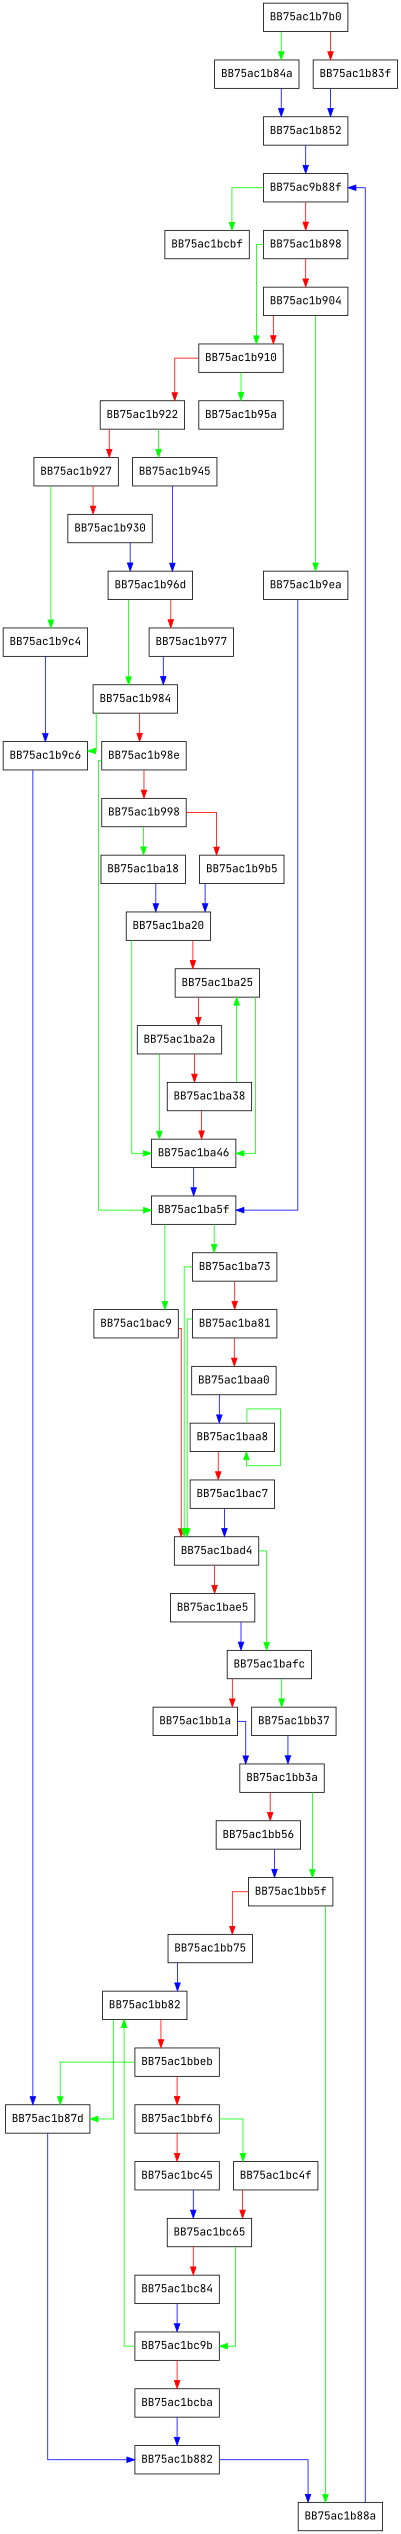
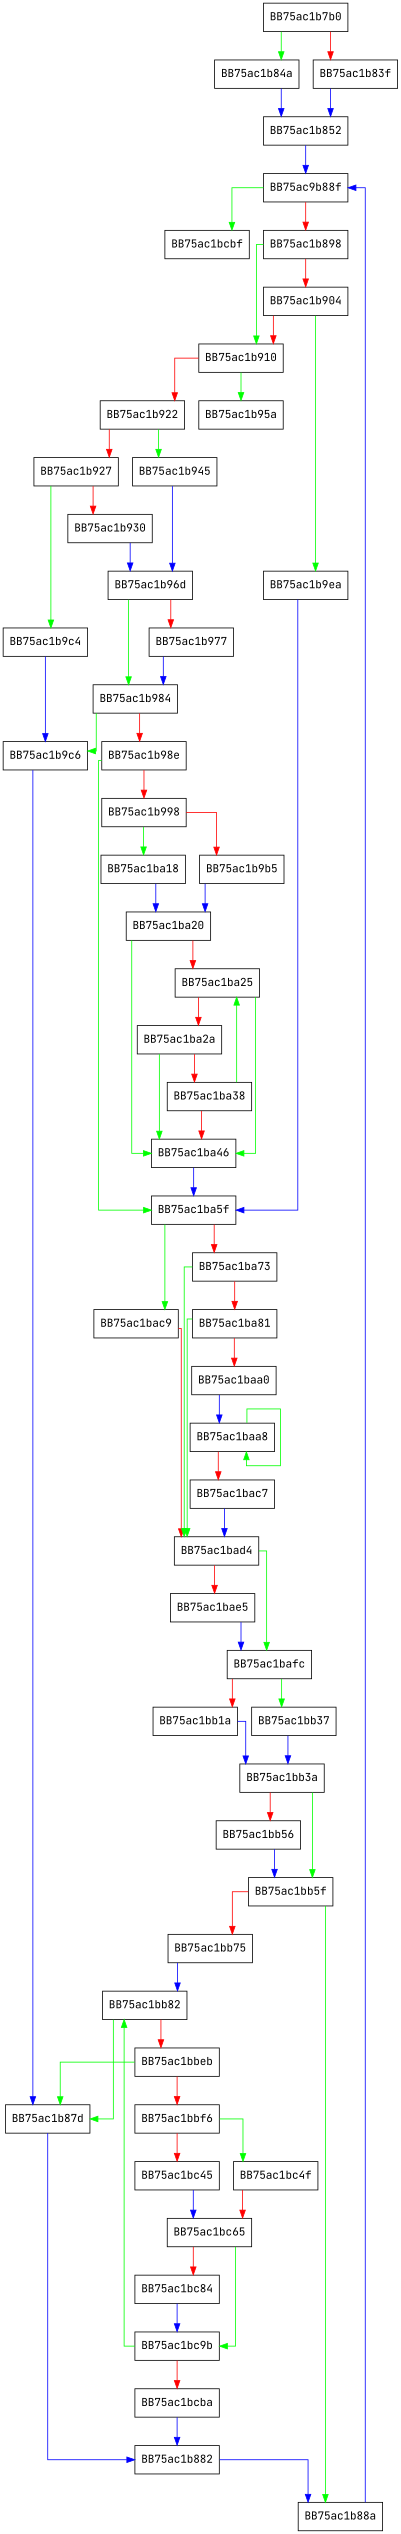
edge "BB75ac1ba5f" -> "BB75ac1ba73": color green -> red
